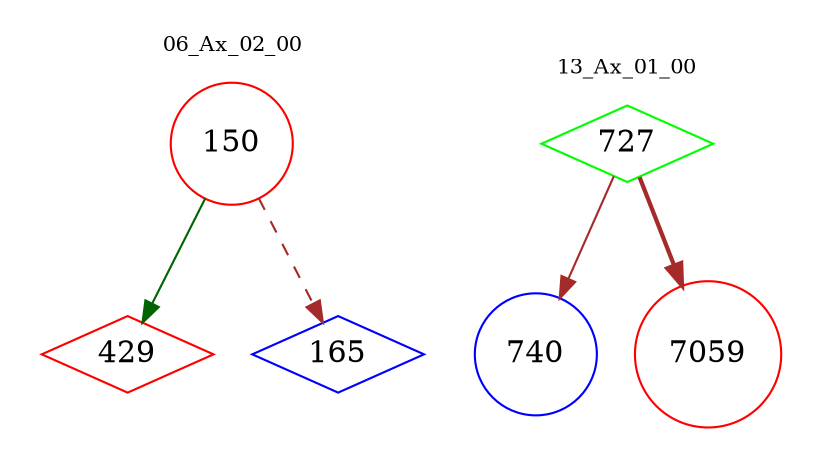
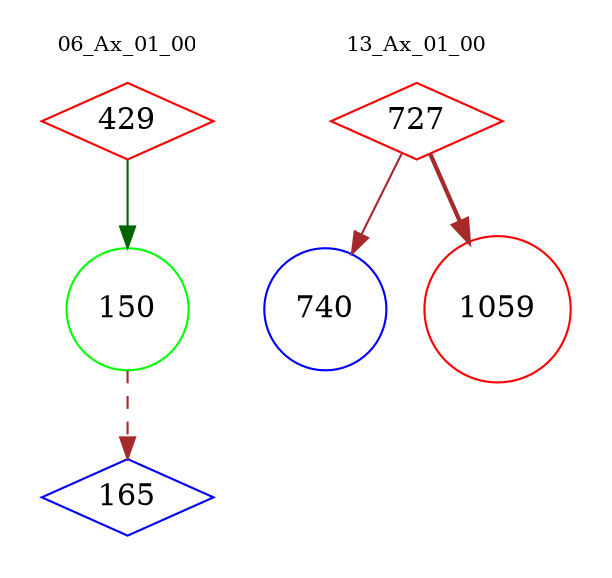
cluster "06_Ax_02_00": label "06_Ax_02_00" -> "06_Ax_01_00"
node "150": color red -> green
node "727": color green -> red
edge "150" -> "429": reversed
node "7059": label "7059" -> "1059"
